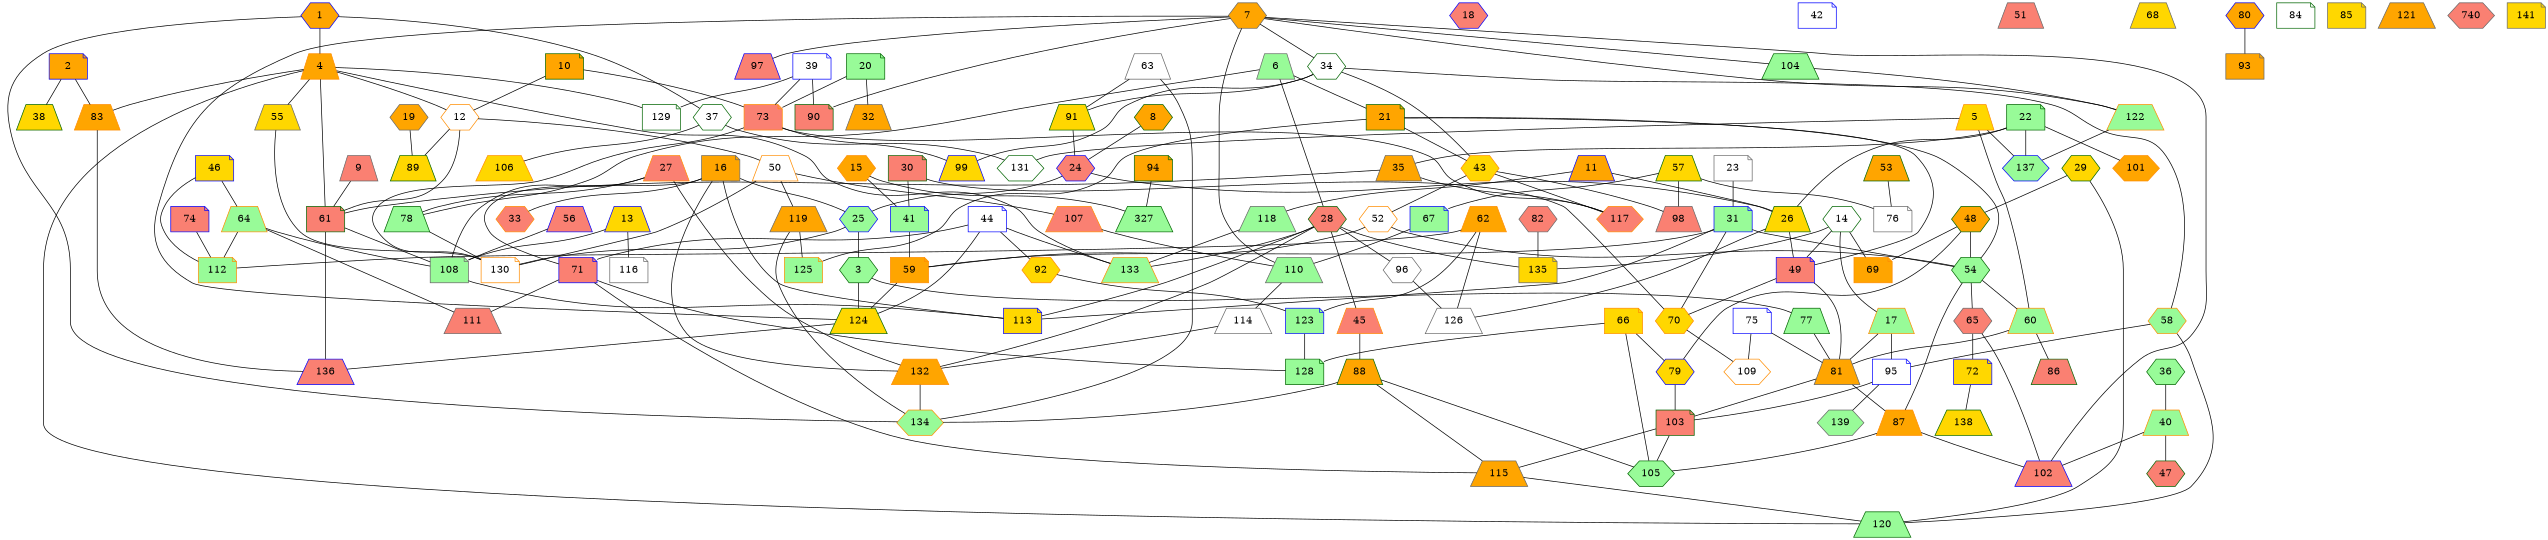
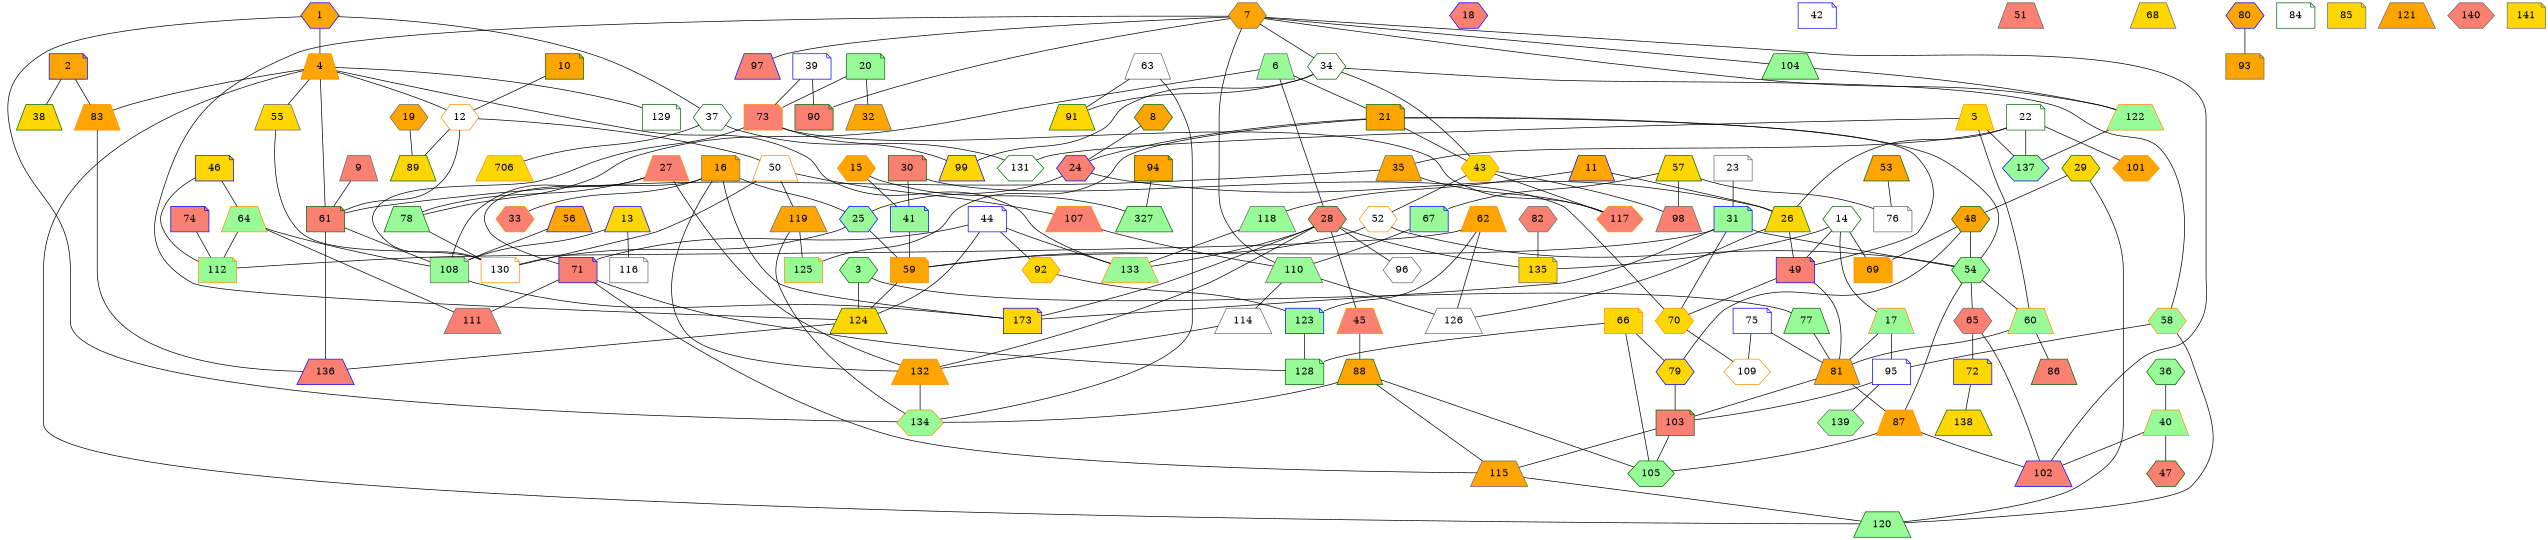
node "740": label "740" -> "140"
edge "10" -- "73": removed
edge "39" -- "129": removed
node "22": fillcolor palegreen -> white
edge "91" -- "24": now "21" -- "24"
node "106": label "106" -> "706"
node "56": fillcolor salmon -> orange
edge "25" -- "3": now "25" -- "59"
edge "96" -- "126": now "110" -- "126"
node "113": label "113" -> "173"
